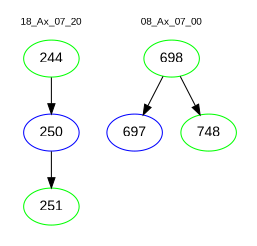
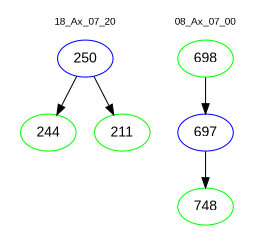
edge "244" -> "250": reversed
edge "698" -> "748": now "697" -> "748"
node "251": label "251" -> "211"
